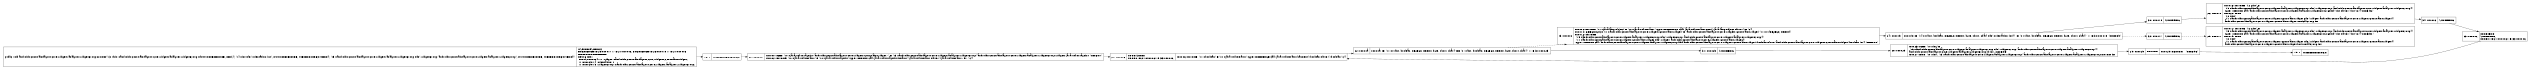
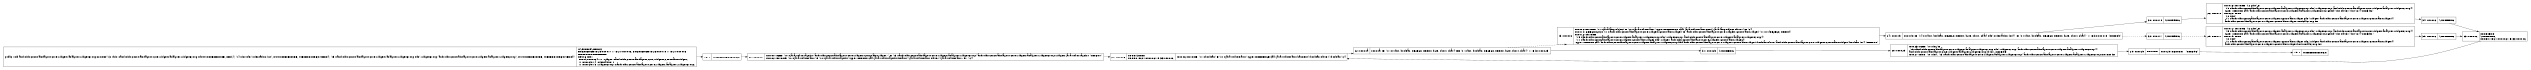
node "35: 0x0006": added
